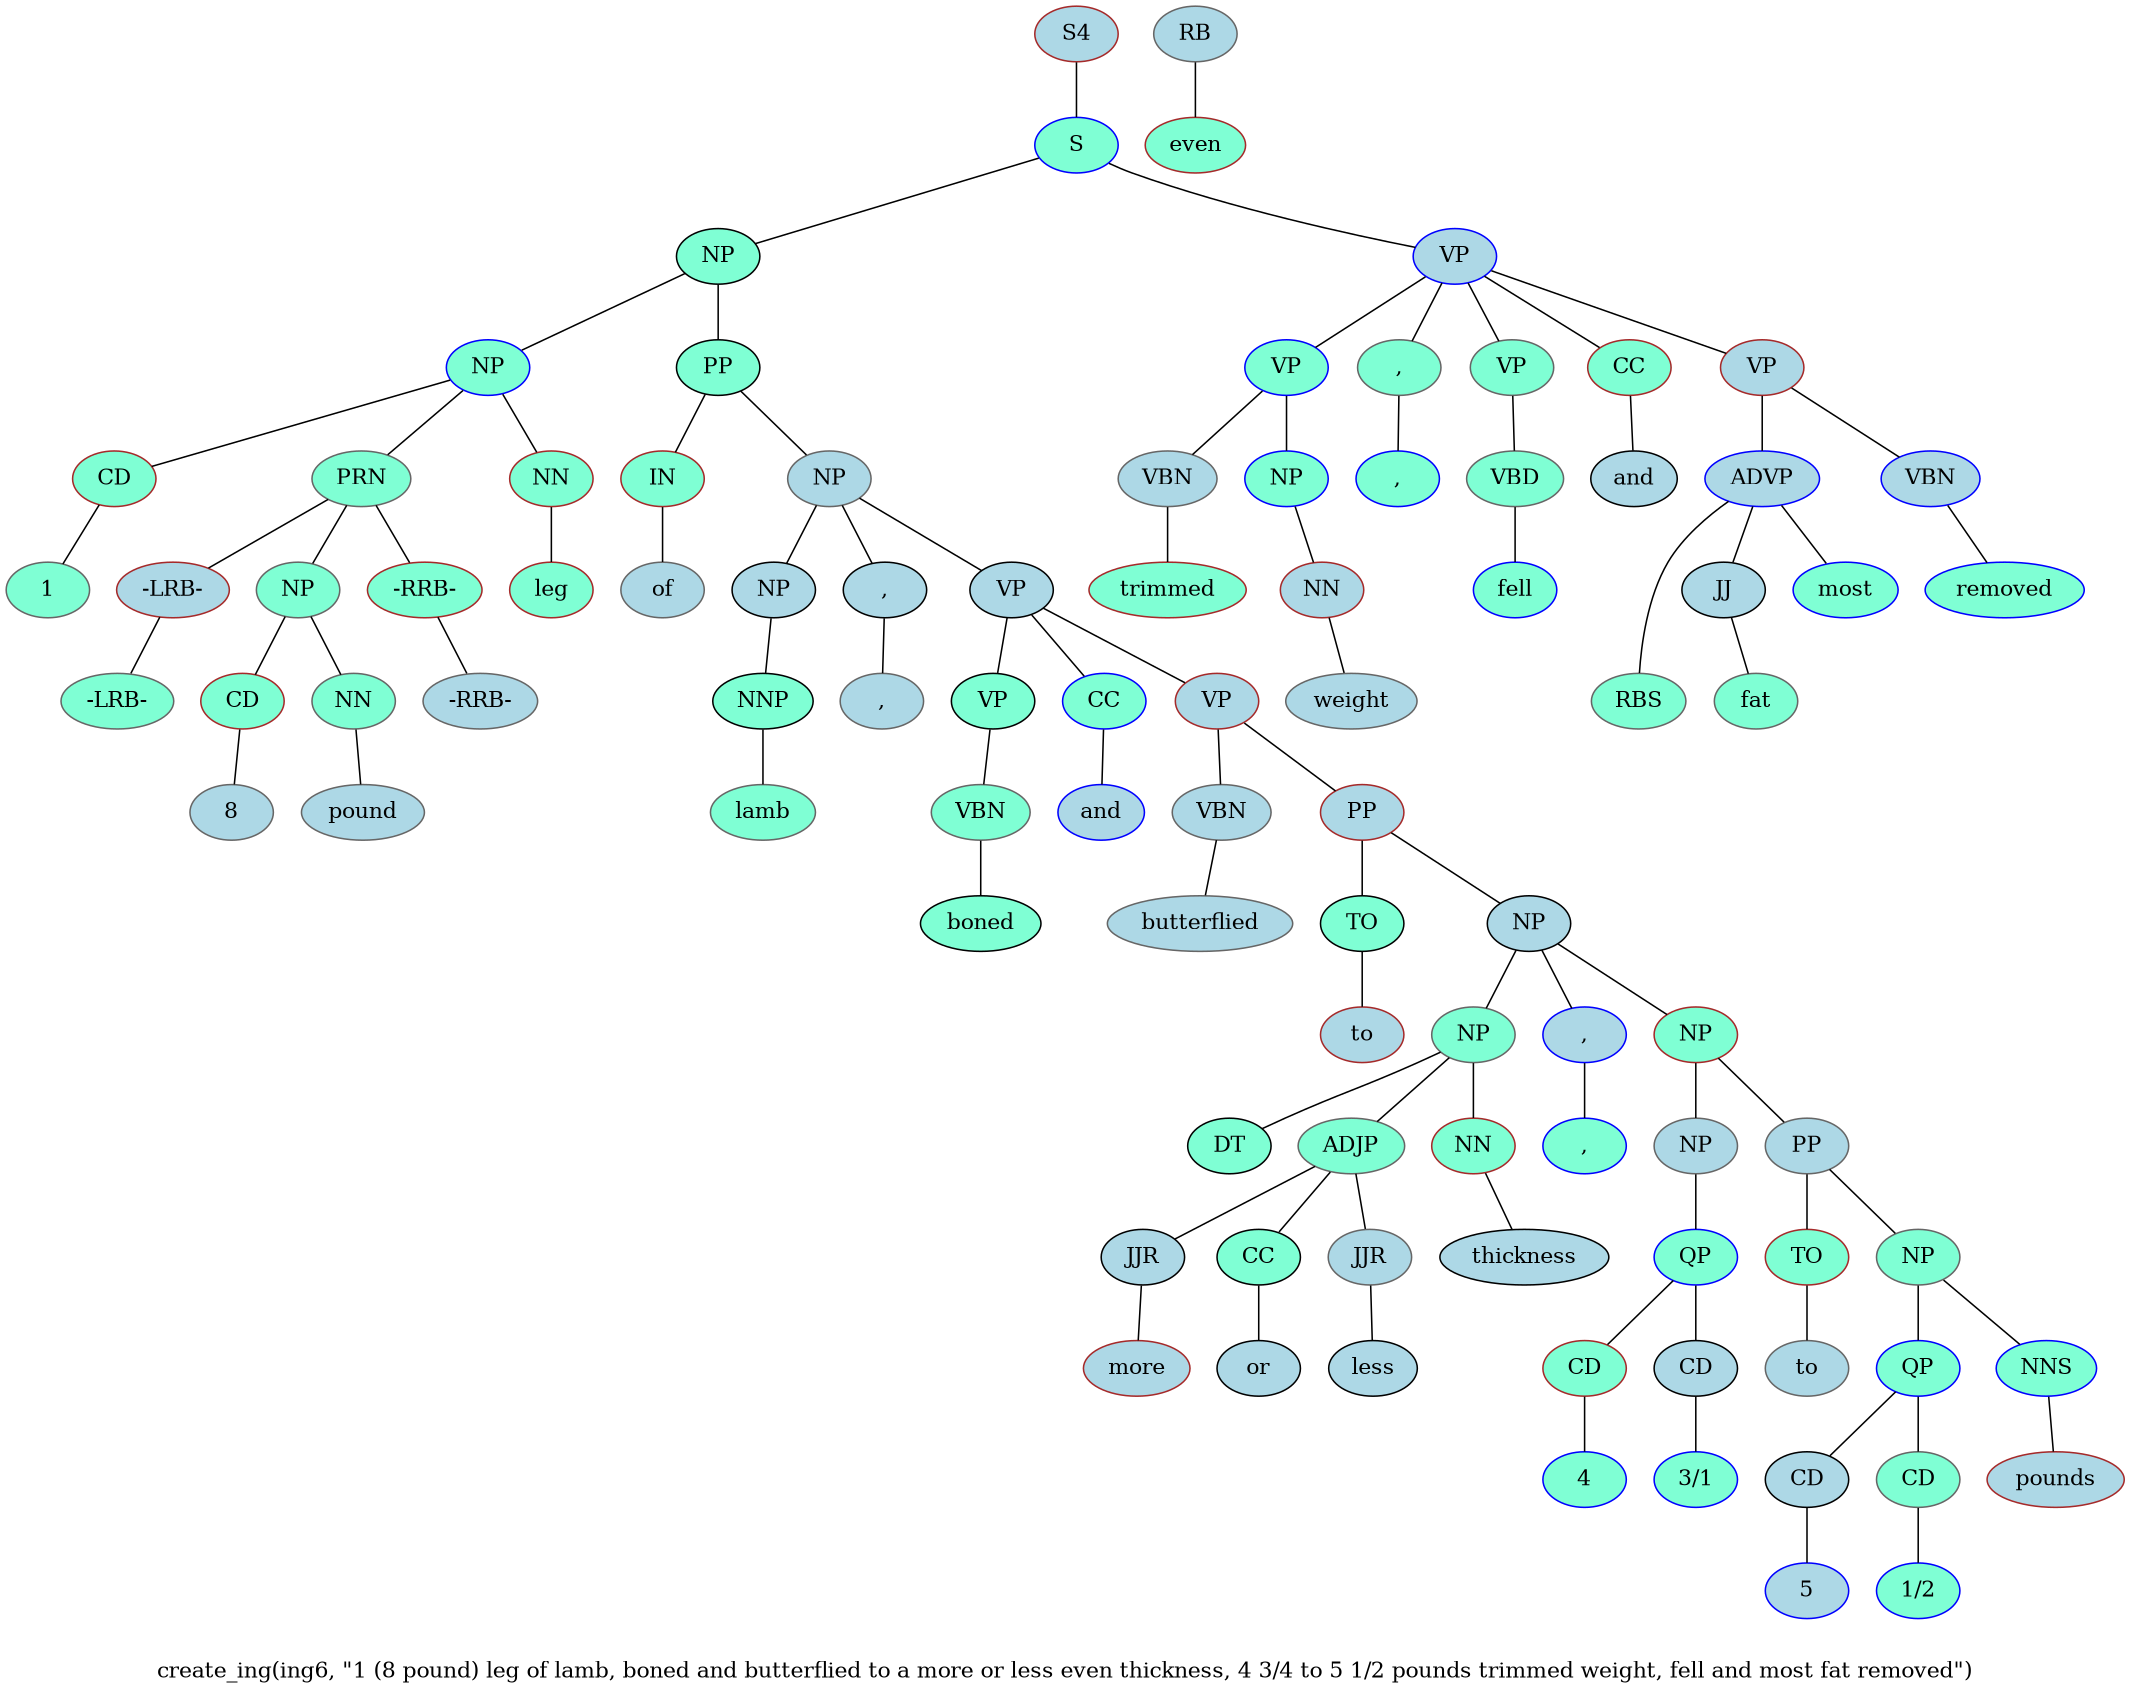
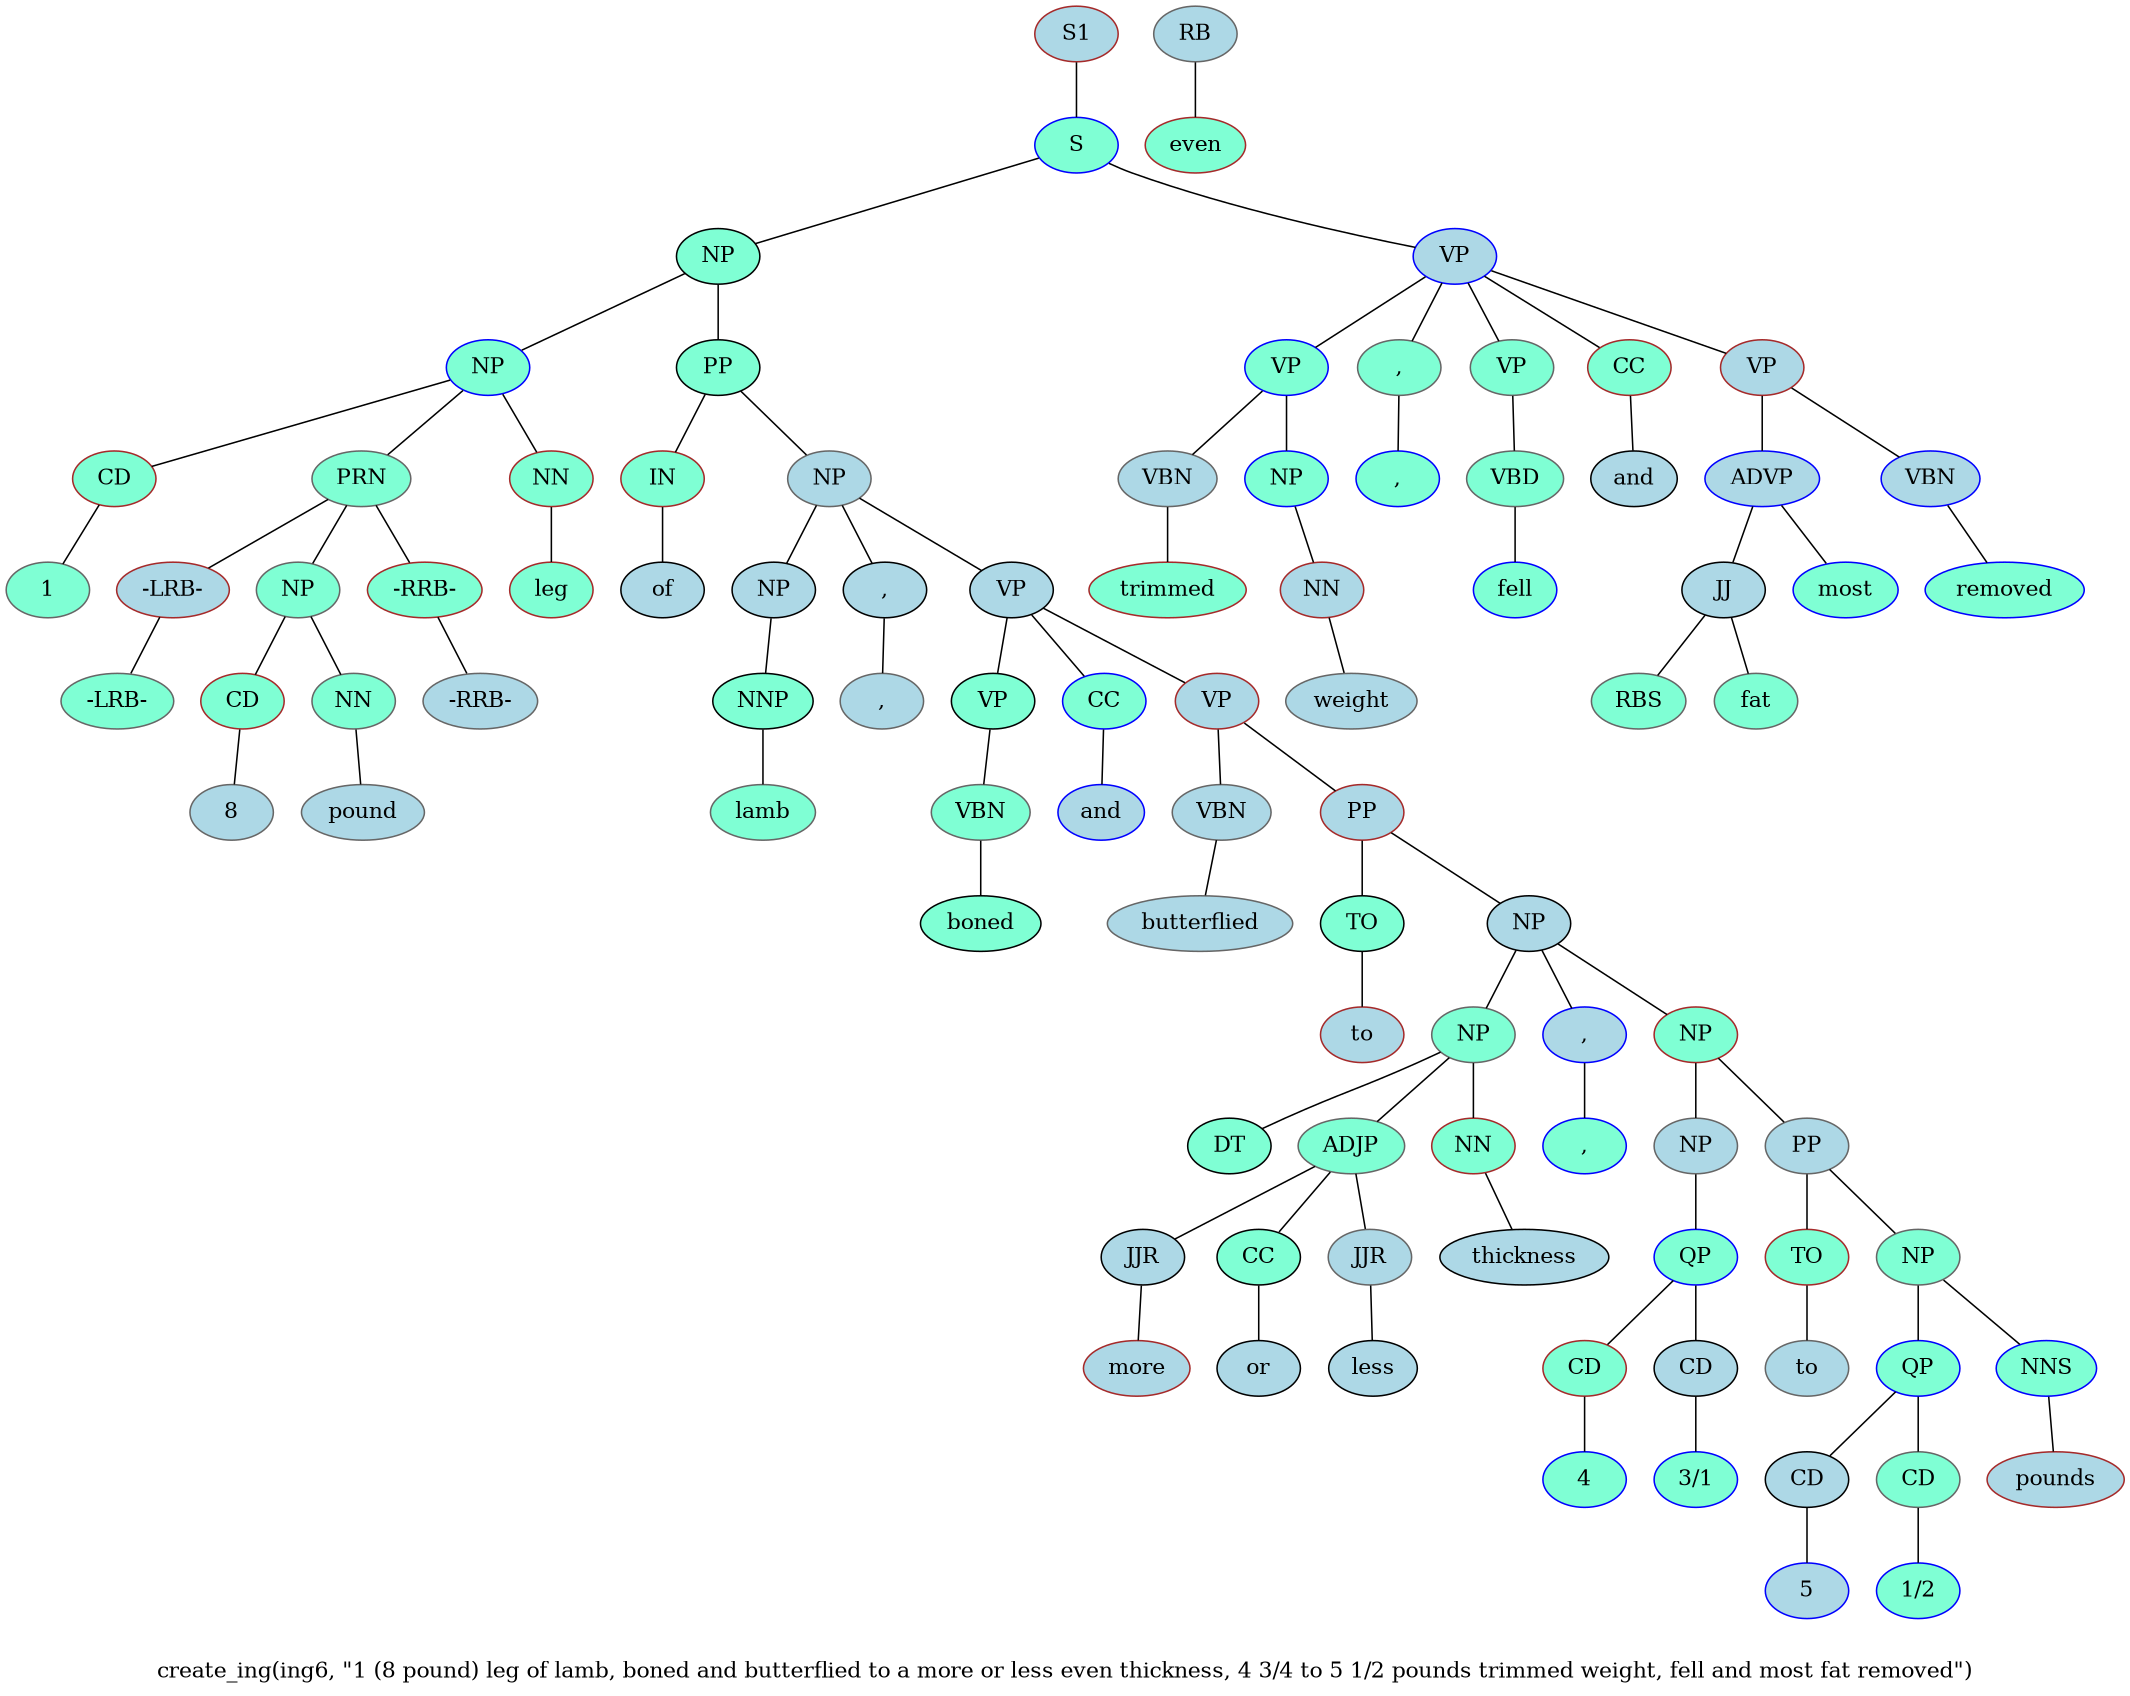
node "S4": label "S4" -> "S1"
edge "ADVP" -- "RBS": now "JJ" -- "RBS"
node "of": color gray40 -> black
